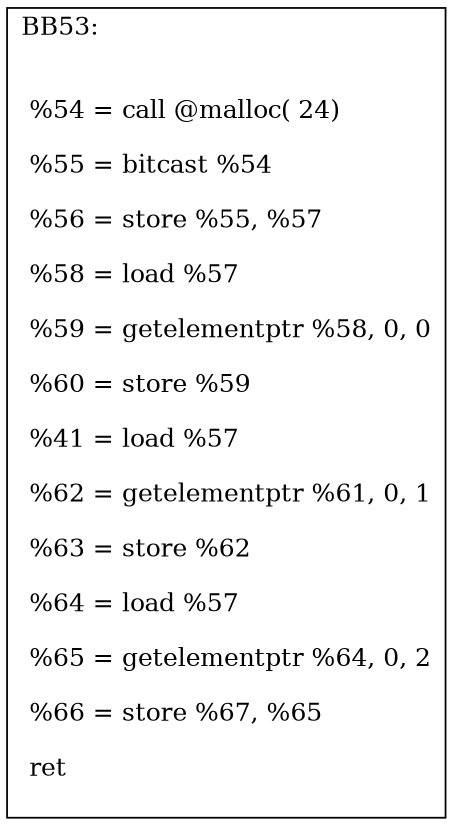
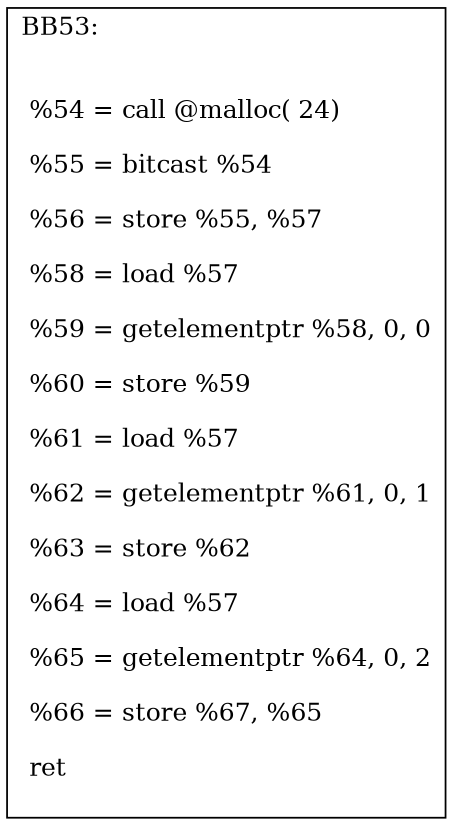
node "BB53:": text "%41 = load %57" -> "%61 = load %57"
